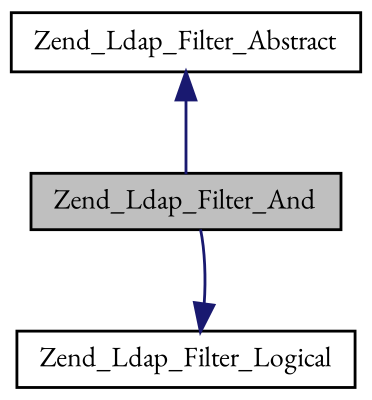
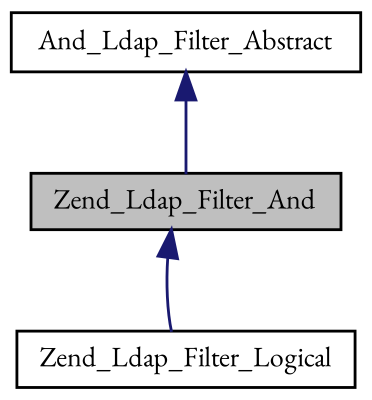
node "Zend_Ldap_Filter_Abstract": label "Zend_Ldap_Filter_Abstract" -> "And_Ldap_Filter_Abstract"
edge "Zend_Ldap_Filter_And" -> "Zend_Ldap_Filter_Logical": reversed
